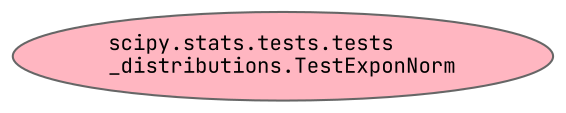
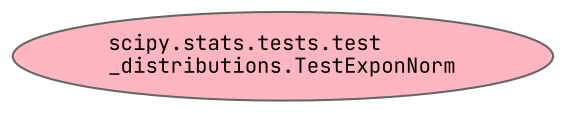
node "scipy.stats.tests.tests _distributions.TestExponNorm": label "scipy.stats.tests.tests _distributions.TestExponNorm" -> "scipy.stats.tests.test _distributions.TestExponNorm"
